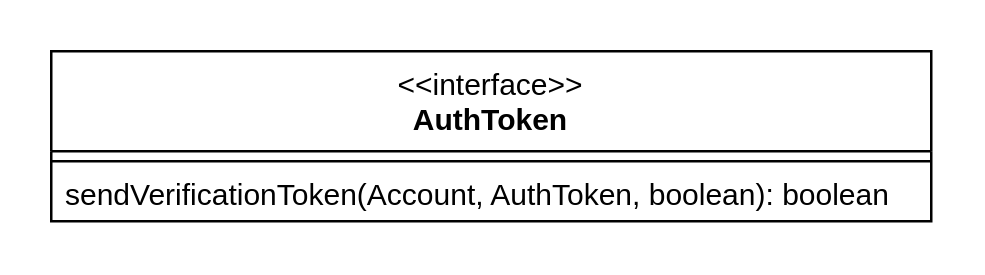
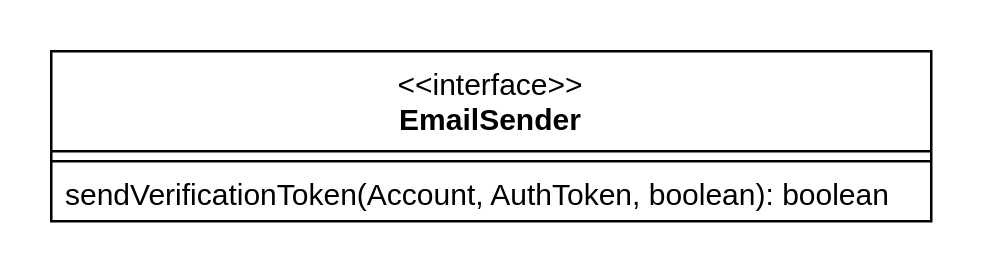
node "<<interface>> AuthToken": label "<<interface>> AuthToken" -> "<<interface>> EmailSender"
